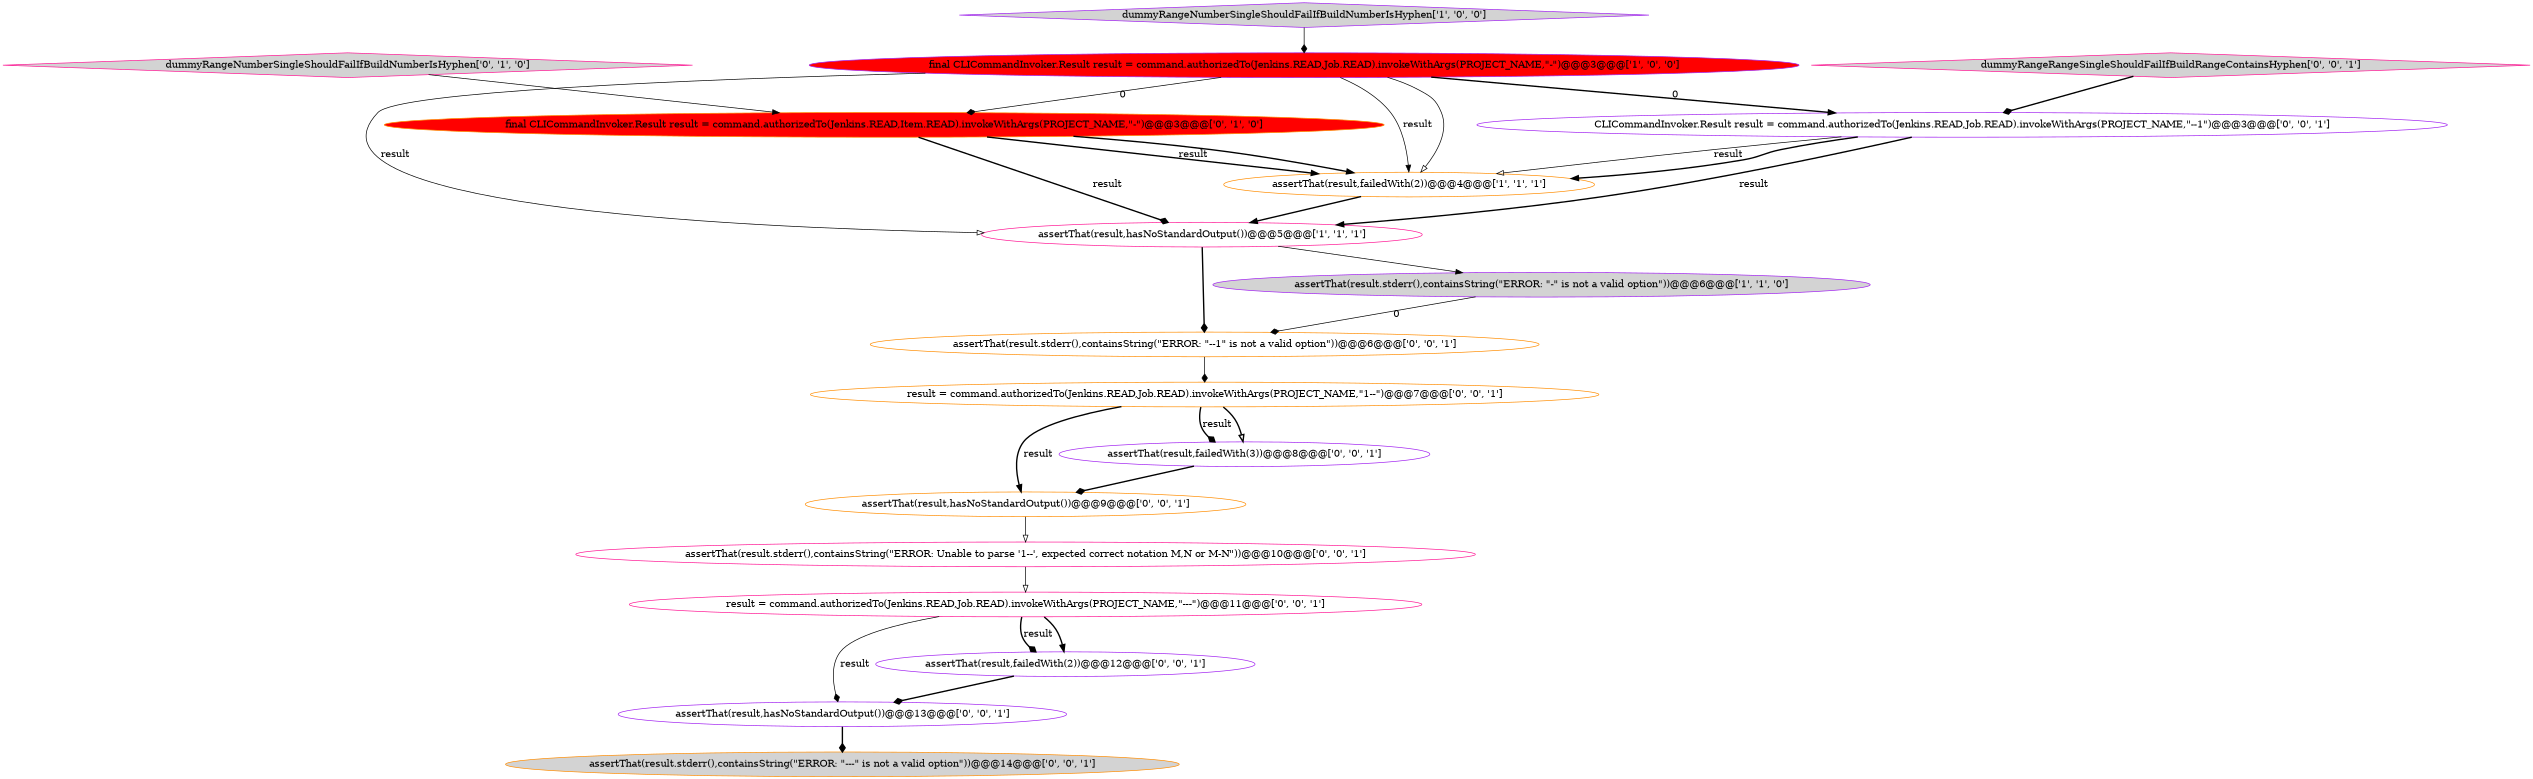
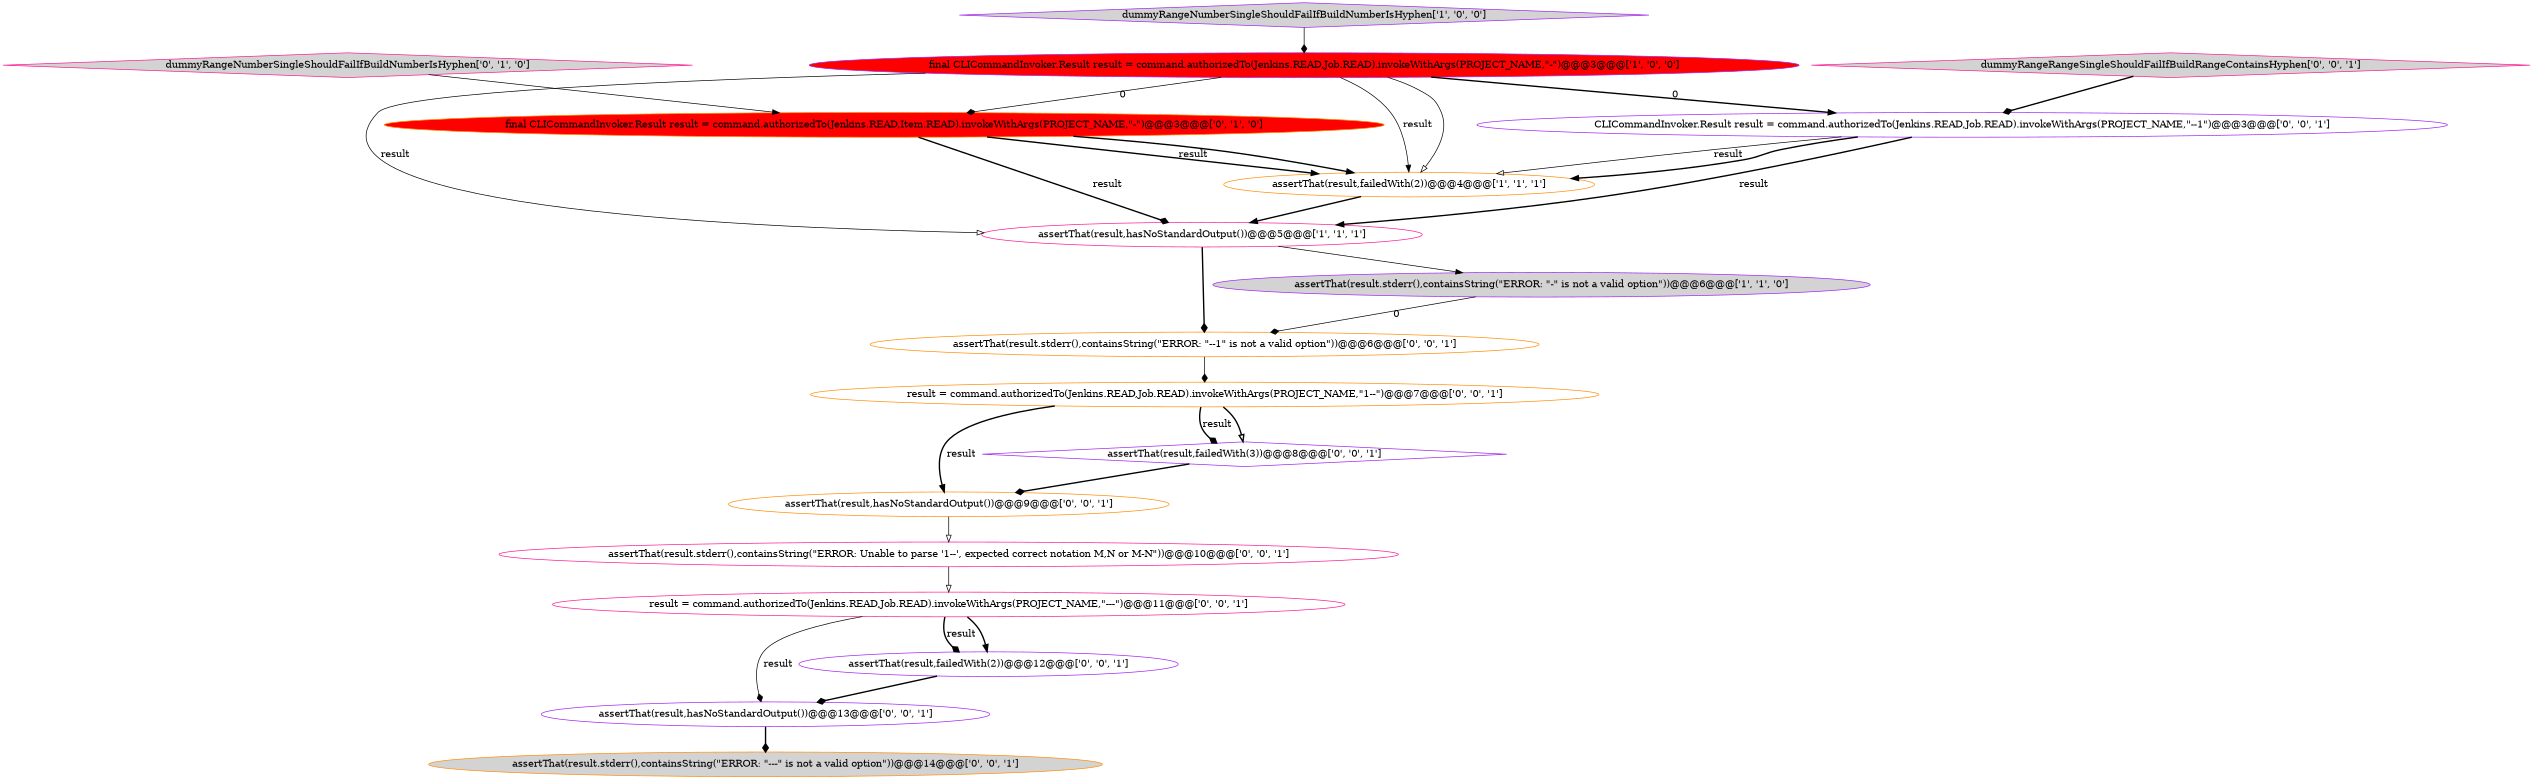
node "assertThat(result,failedWith(3))@@@8@@@['0', '0', '1']": shape ellipse -> diamond
